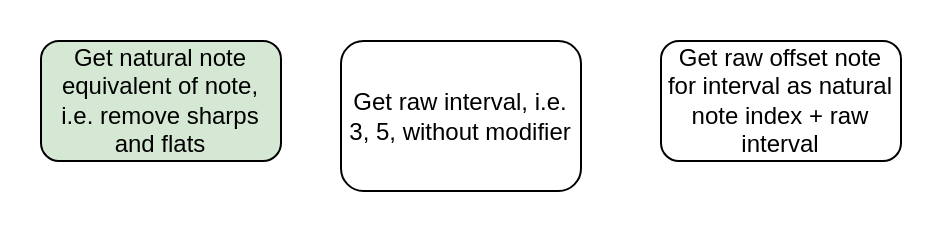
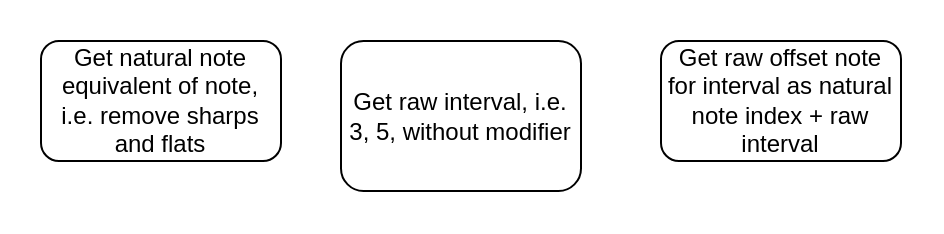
node "Get natural note equivalent of note, i.e. remove sharps and flats": fillcolor #d5e8d4 -> #ffffff
